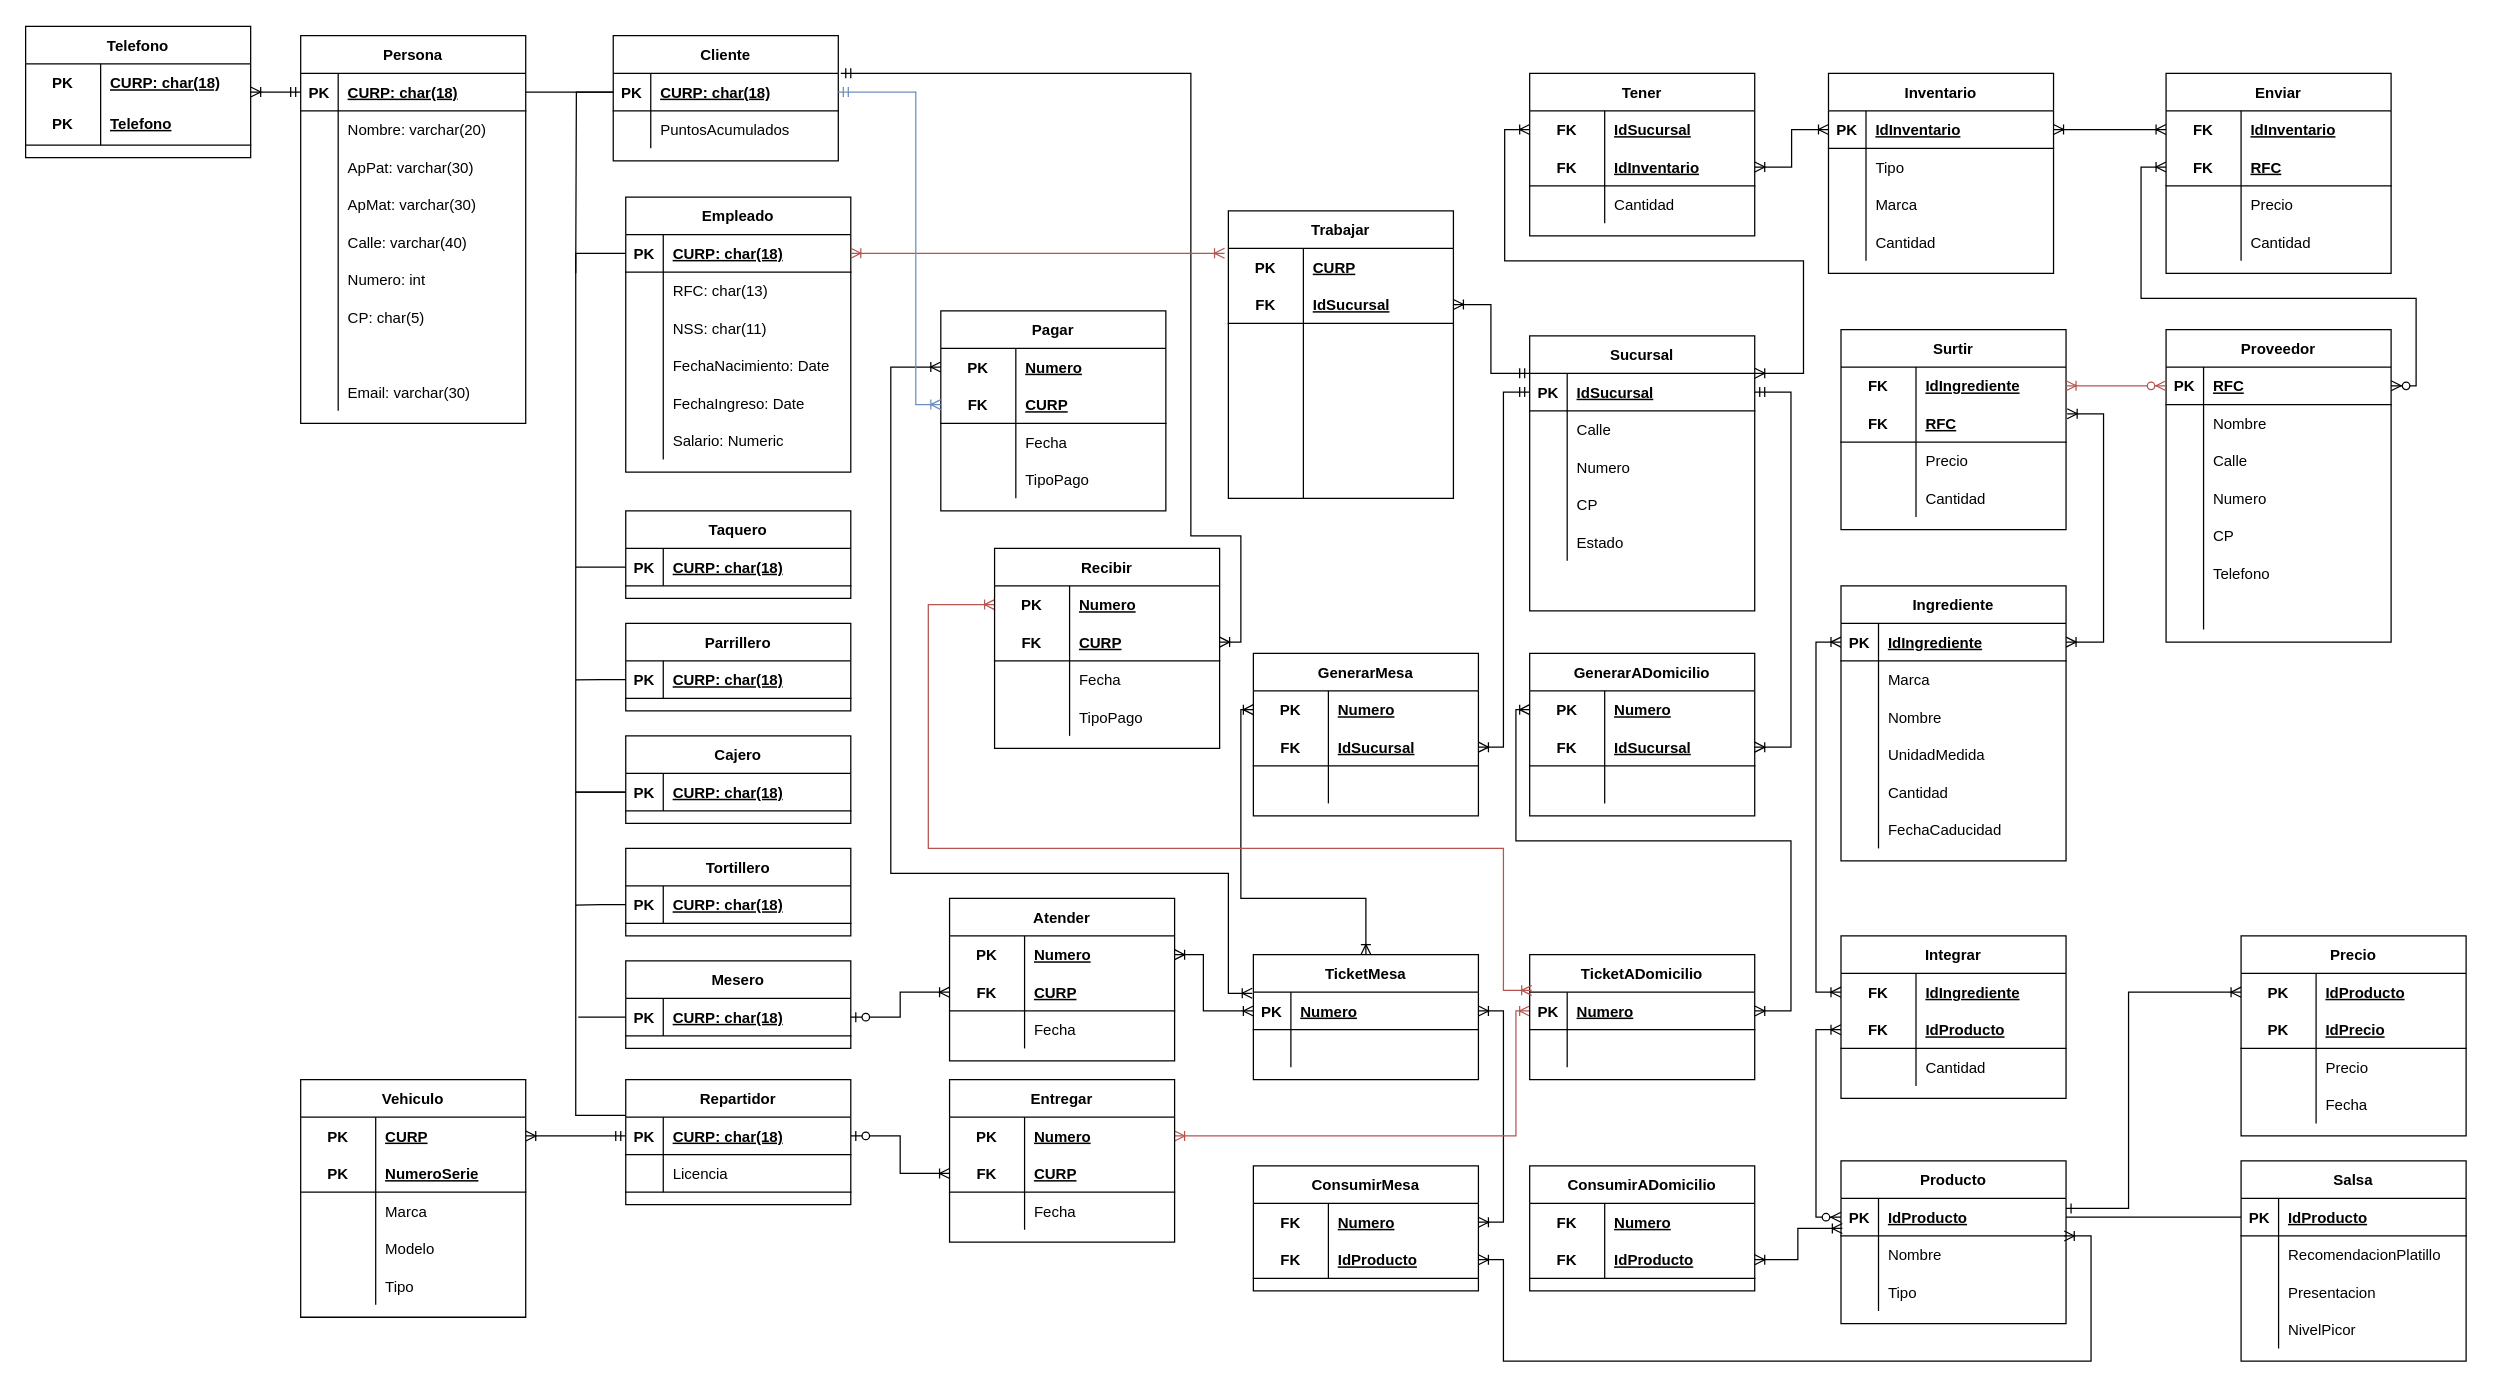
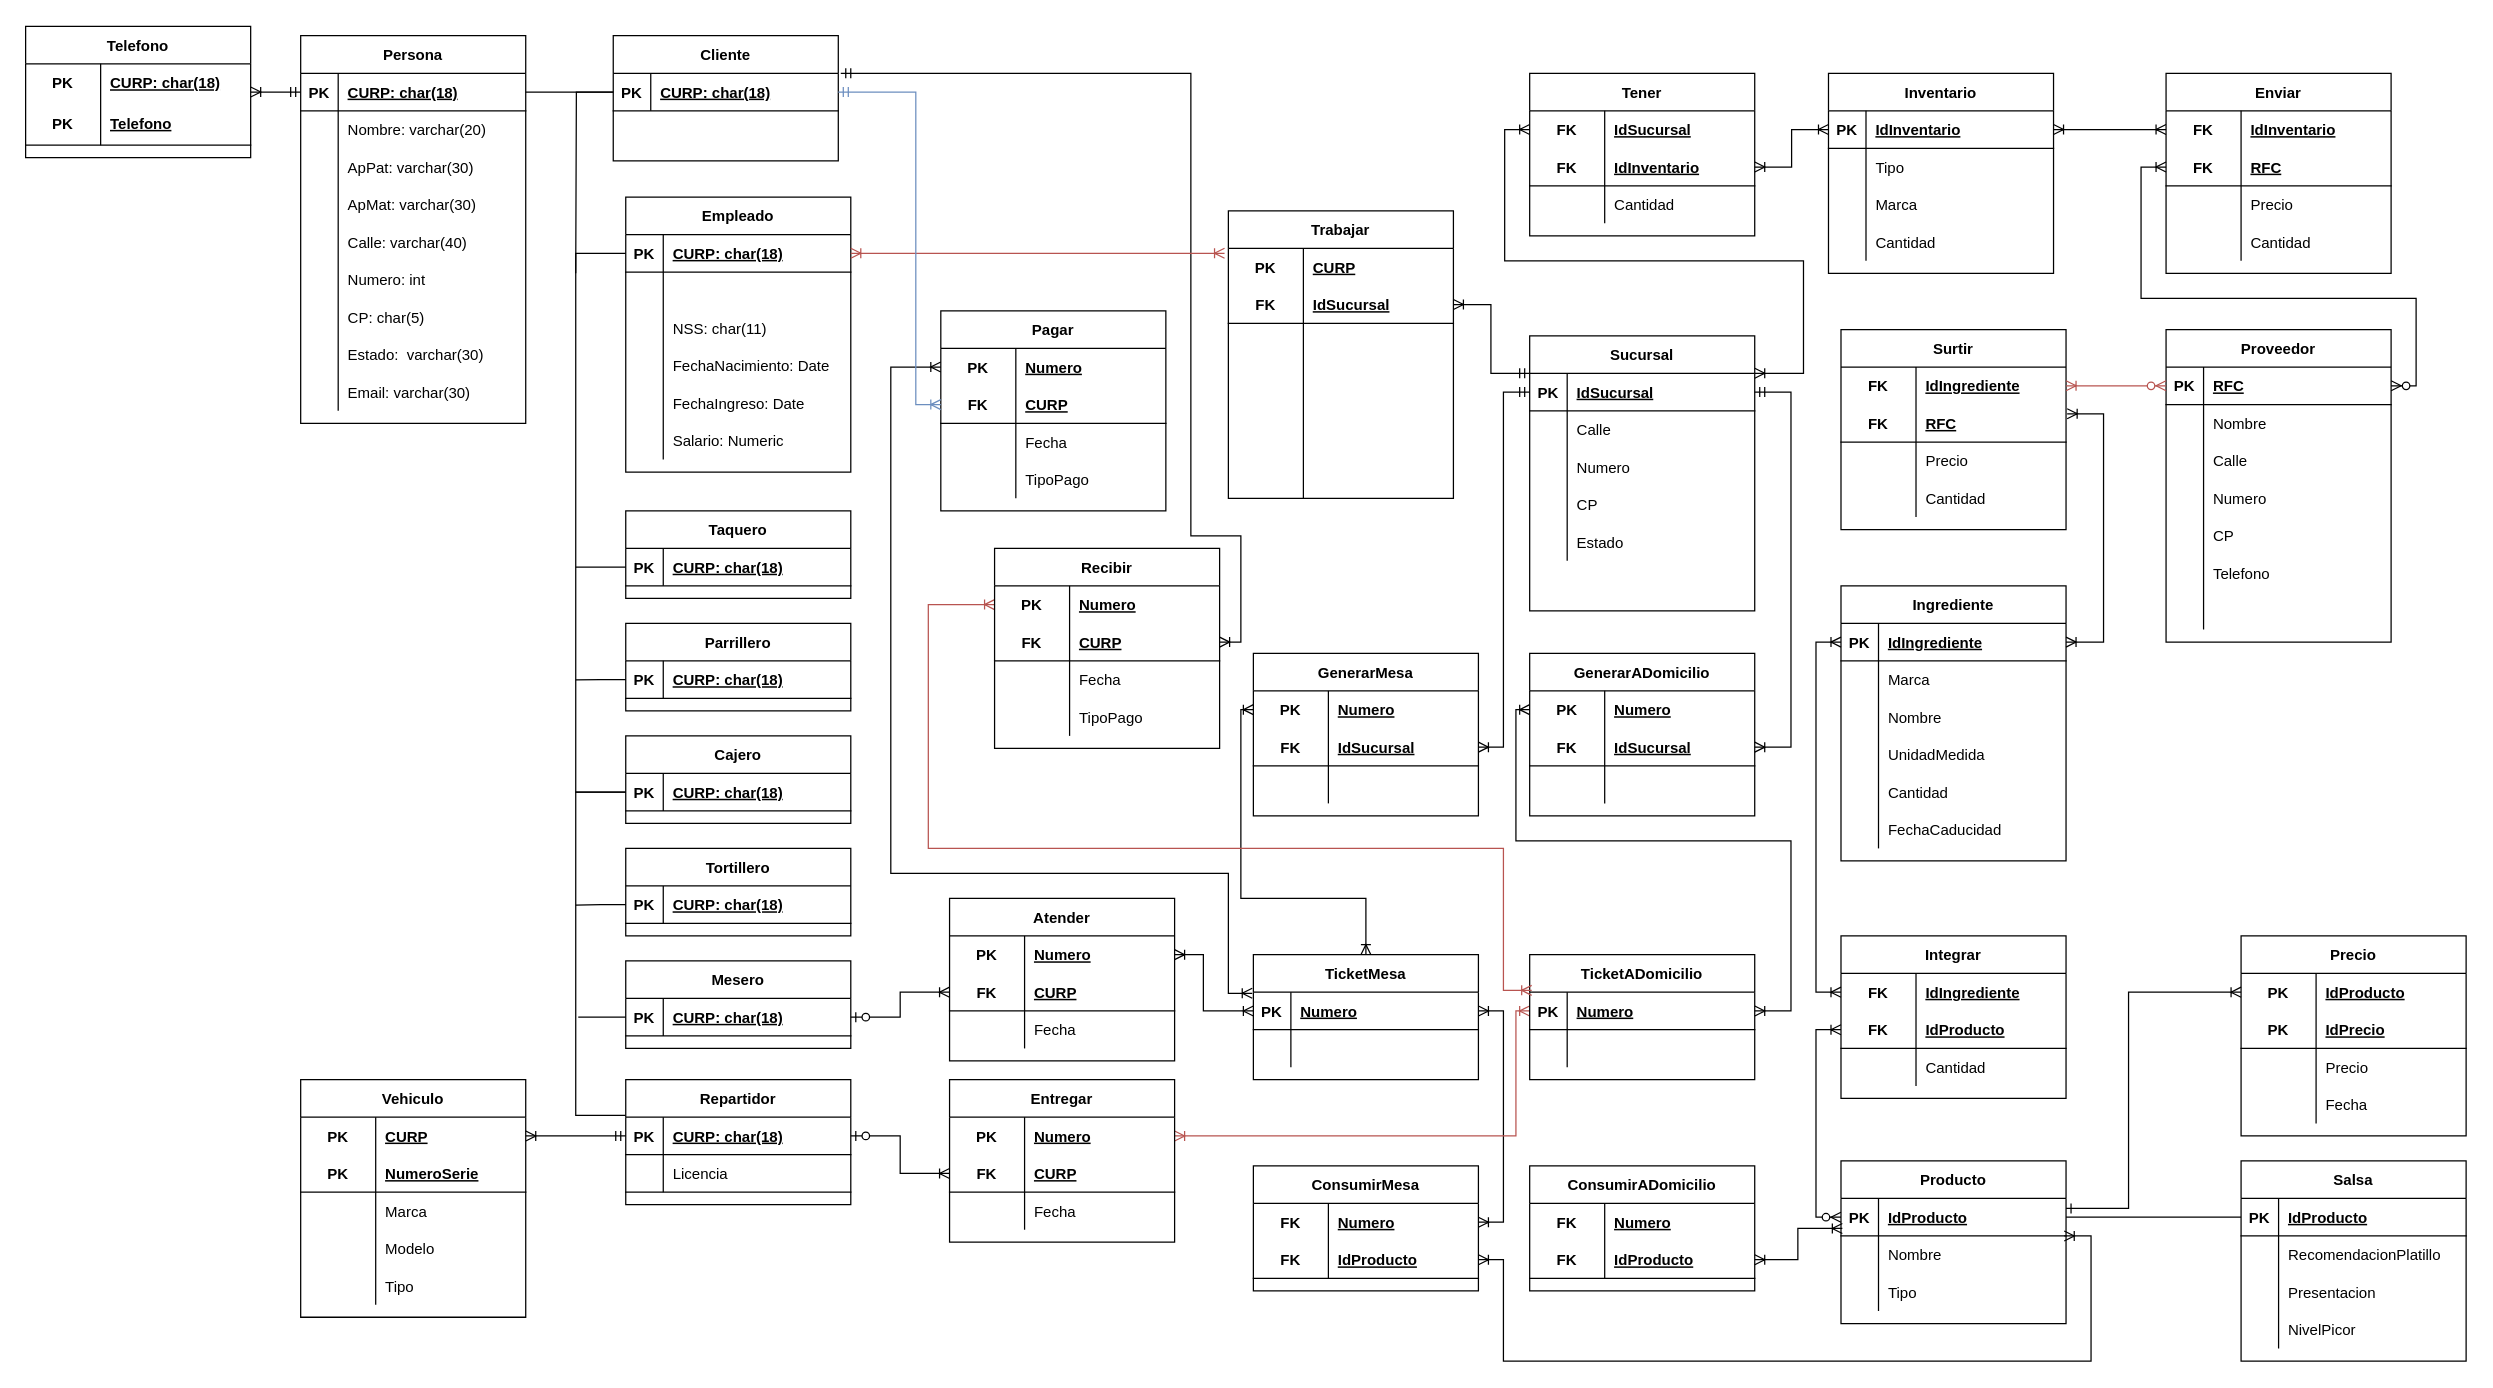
node "PuntosAcumulados": removed
node "RFC: char(13)": removed
node "Estado: varchar(30)": added
